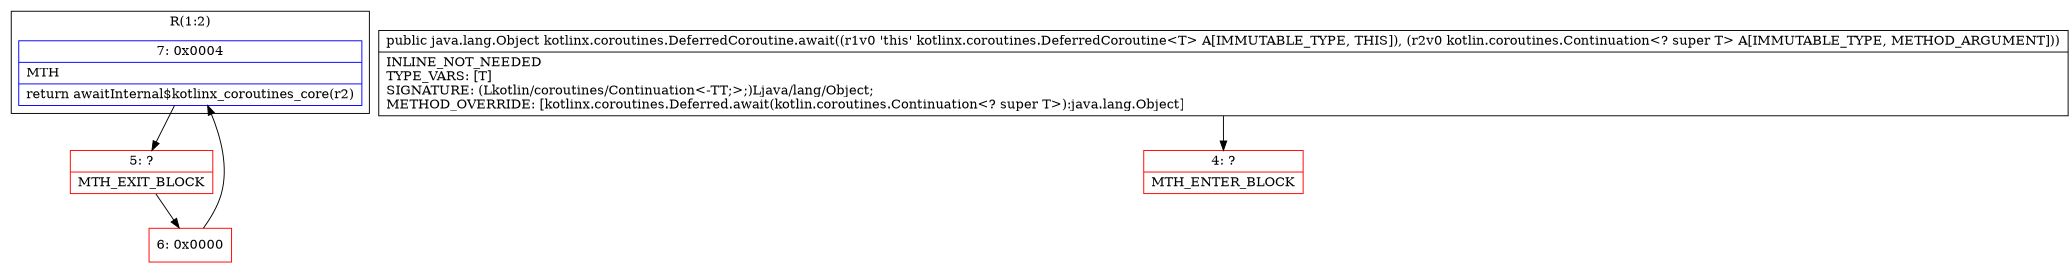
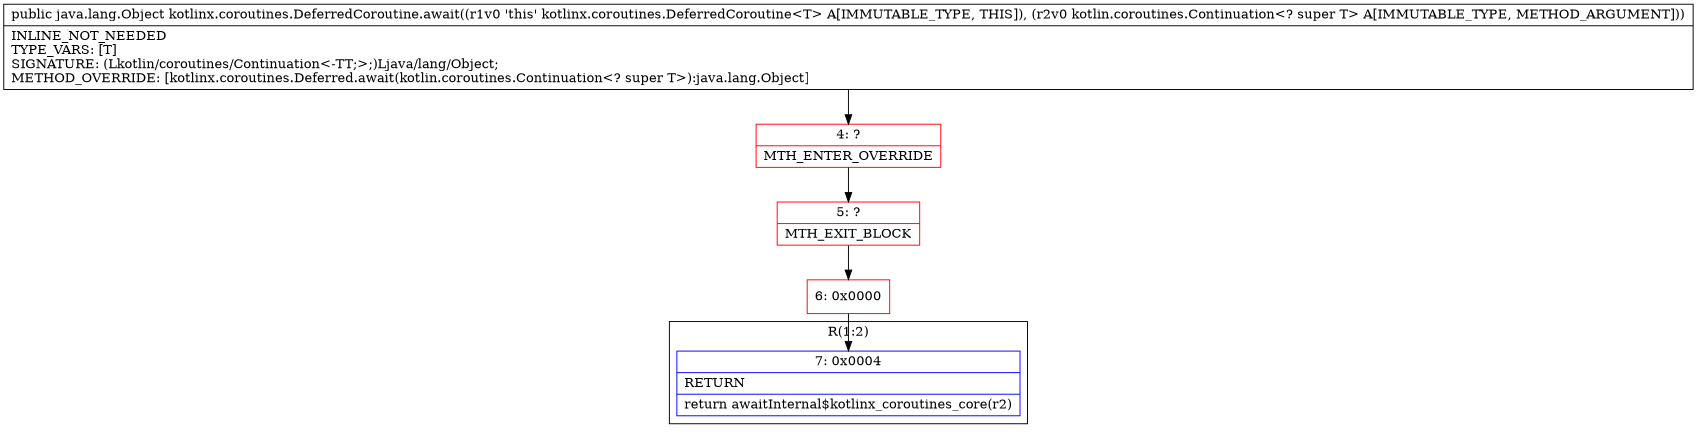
node "7: 0x0004": text "MTH" -> "RETURN"
edge "7: 0x0004" -> "5: ?": now "4: ?" -> "5: ?"
node "4: ?": text "MTH_ENTER_BLOCK" -> "MTH_ENTER_OVERRIDE"
